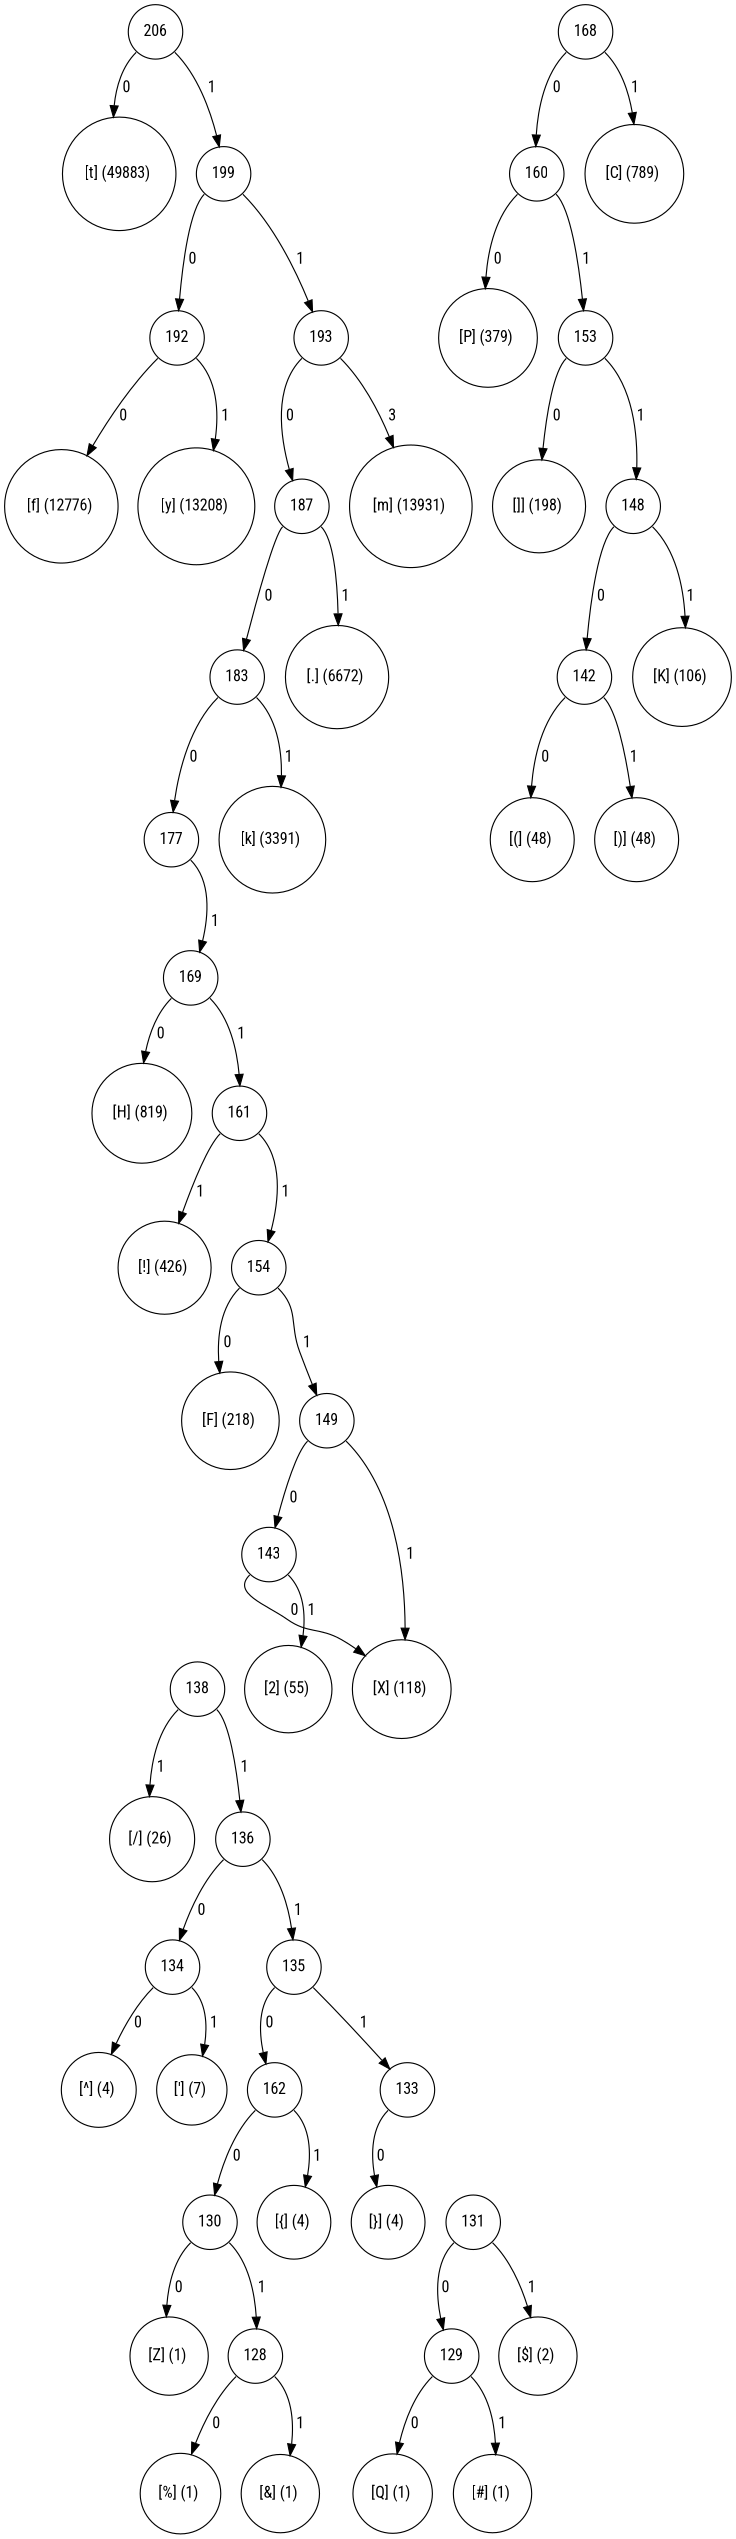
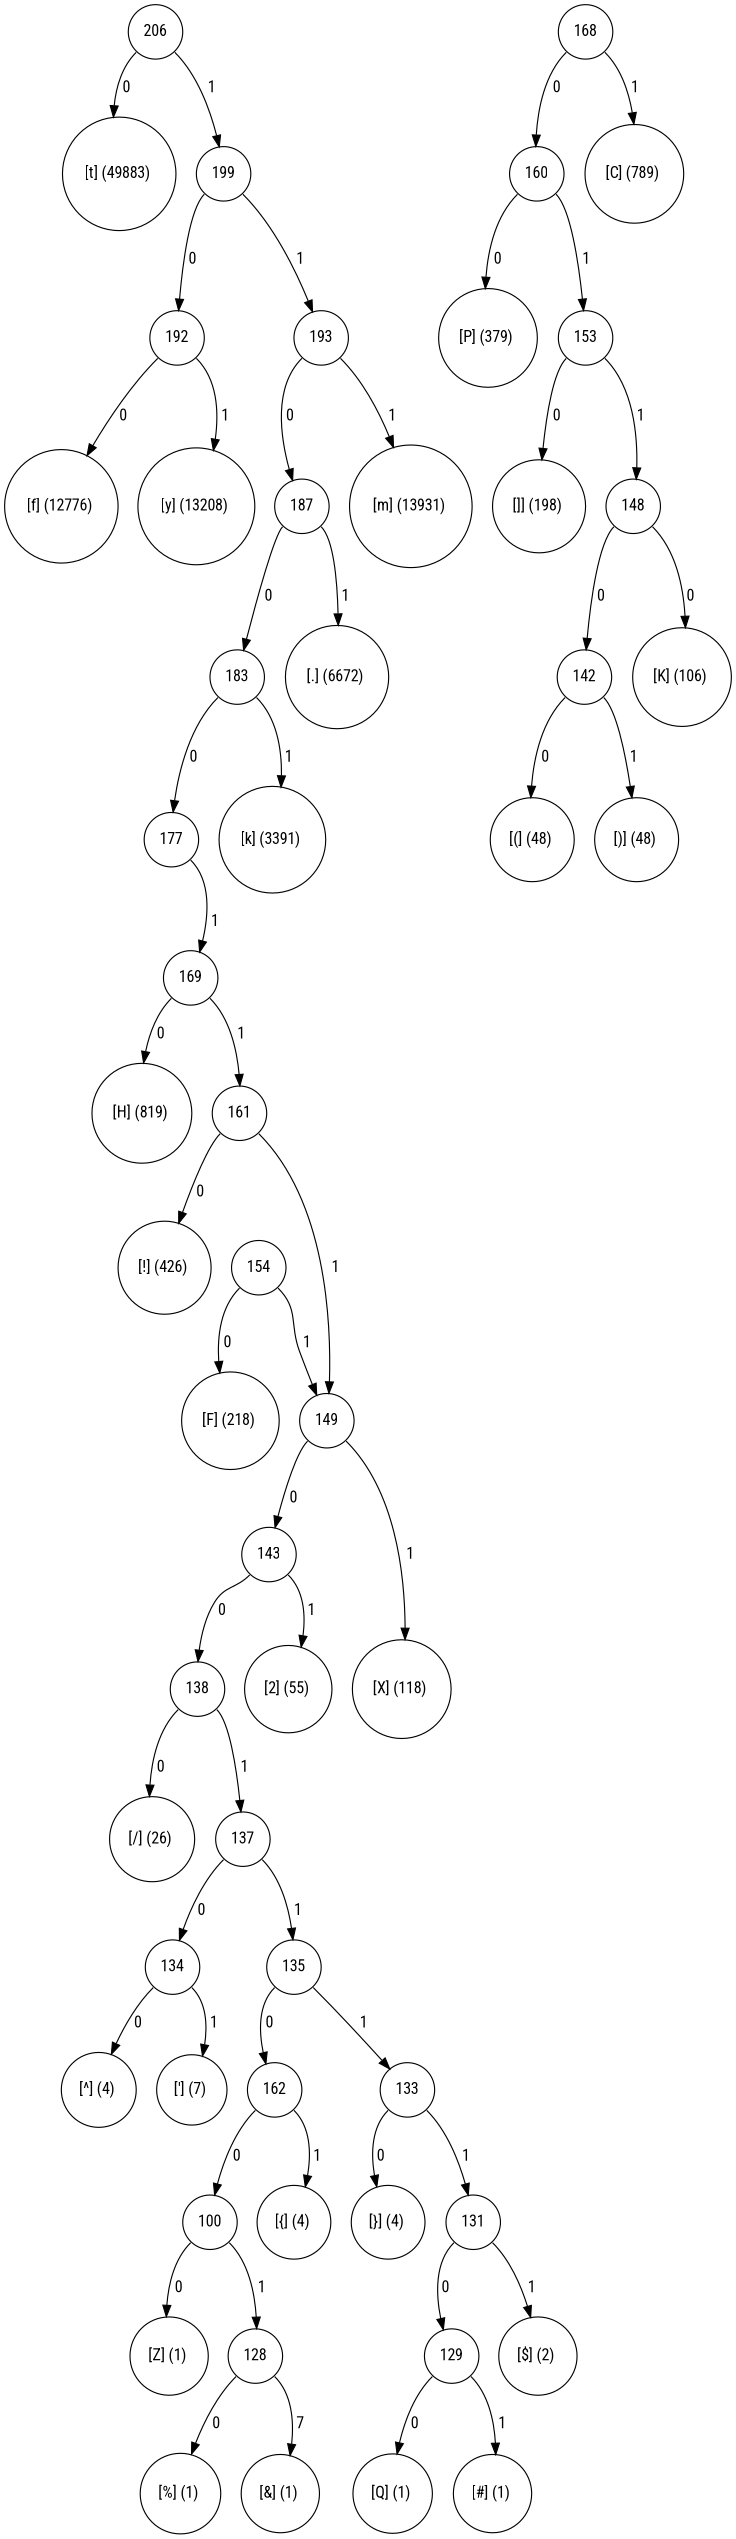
edge "193" -> "[m] (13931)": label " 3" -> " 1"
edge "148" -> "[K] (106)": label " 1" -> " 0"
edge "161" -> "154": now "161" -> "149"
edge "161" -> "[!] (426)": label " 1" -> " 0"
edge "143" -> "[X] (118)": now "143" -> "138"
edge "138" -> "[/] (26)": label " 1" -> " 0"
node "136": label "136" -> "137"
edge "133" -> "131": added, label "1"
node "130": label "130" -> "100"
edge "128" -> "[&] (1)": label " 1" -> " 7"
